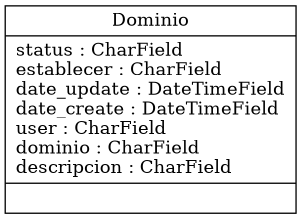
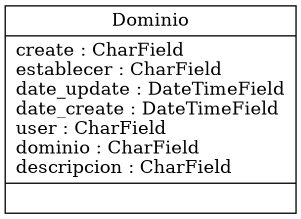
node "Dominio": text "status : CharField" -> "create : CharField"
